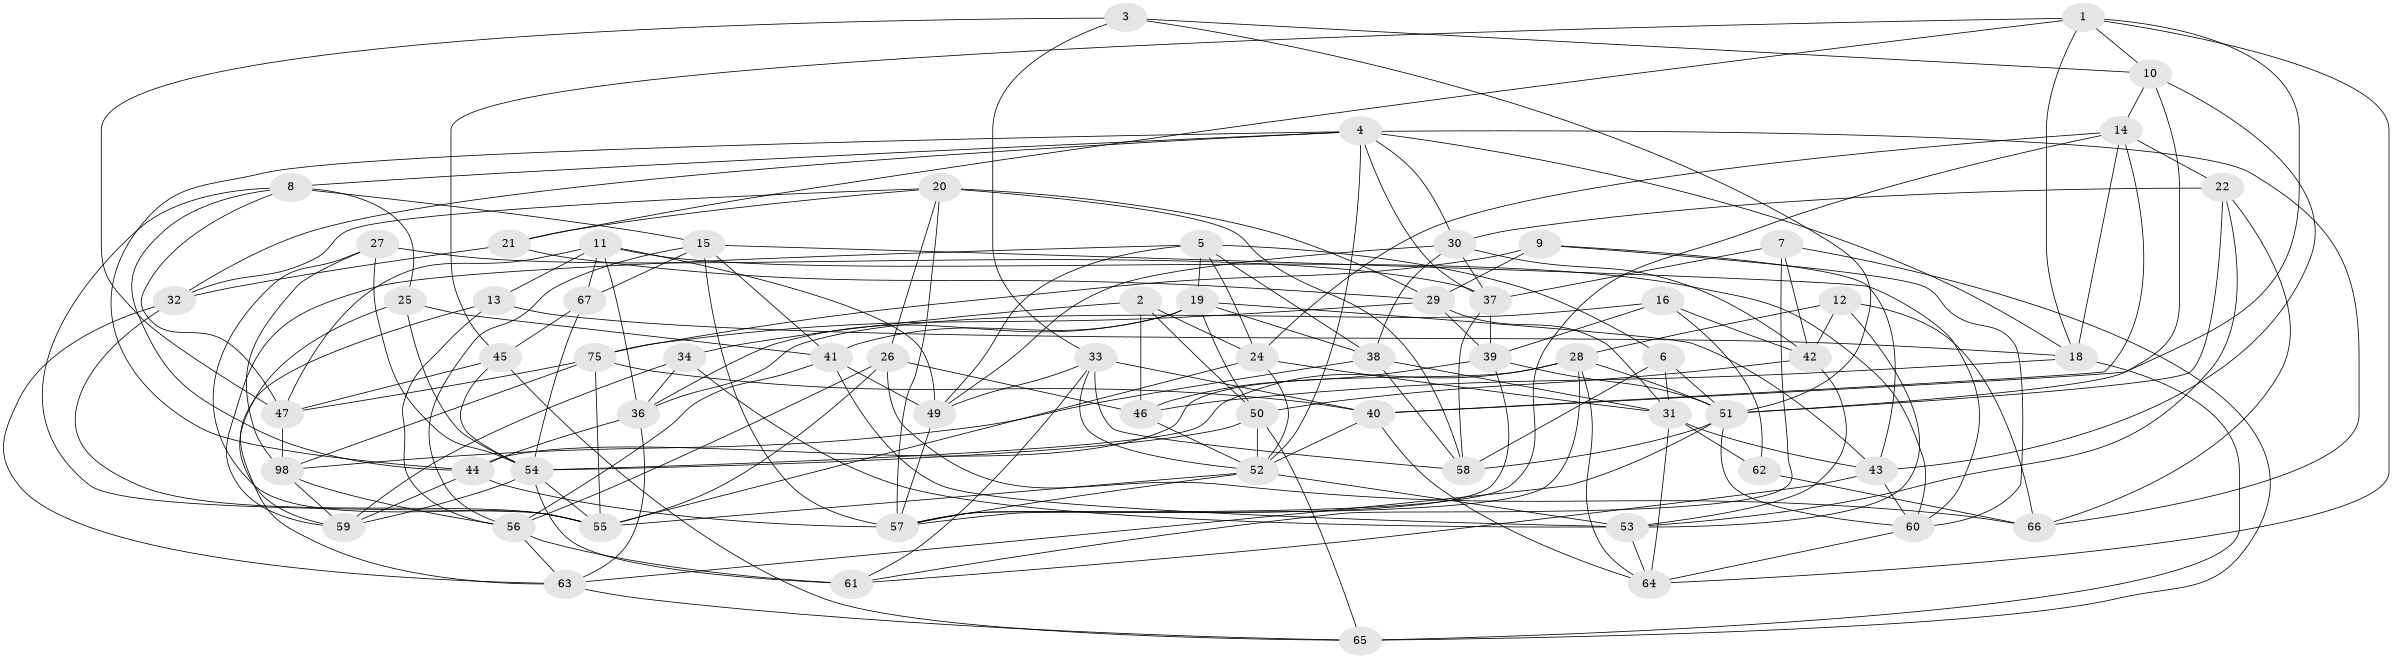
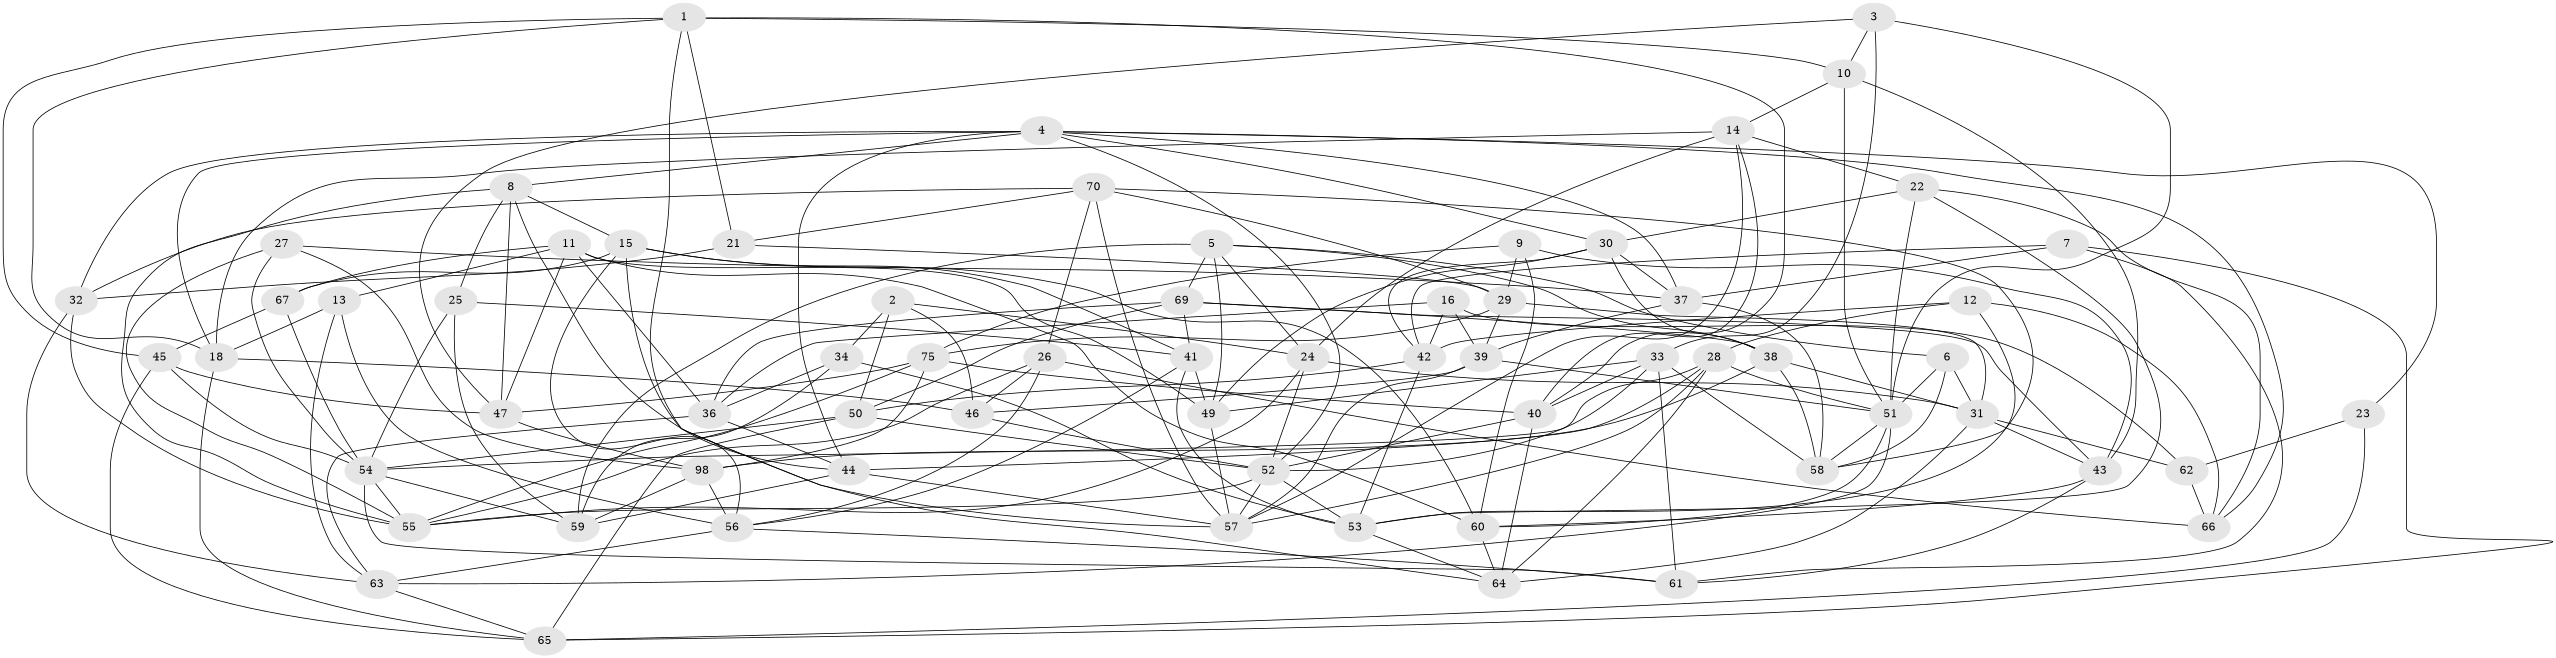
node "20": label "20" -> "70"
node "19": label "19" -> "69"
node "23": added
